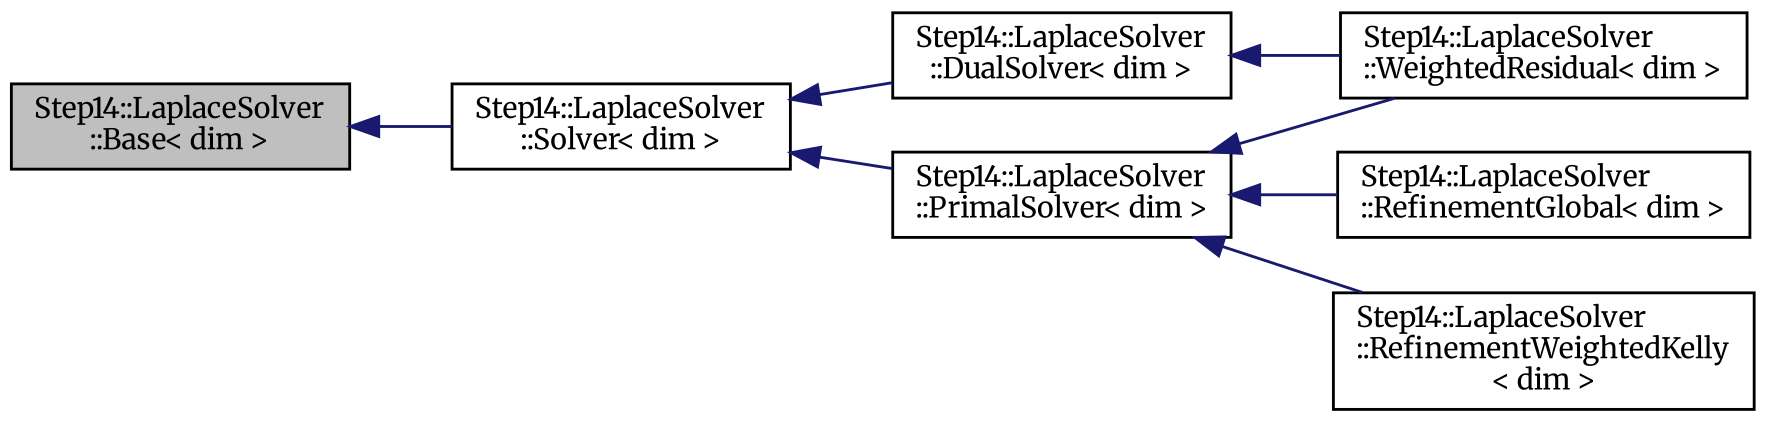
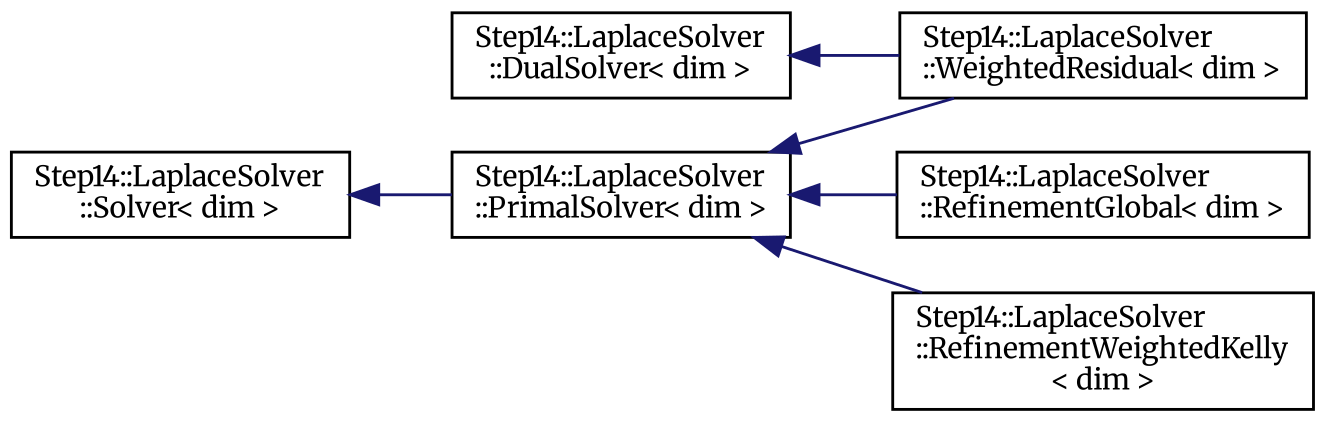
edge "Step14::LaplaceSolver ::DualSolver< dim >" -> "Step14::LaplaceSolver ::Solver< dim >": removed
node "Step14::LaplaceSolver ::Base< dim >": removed
